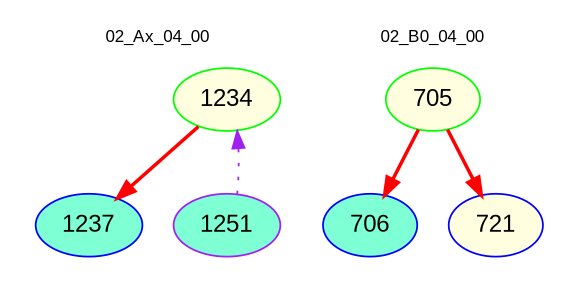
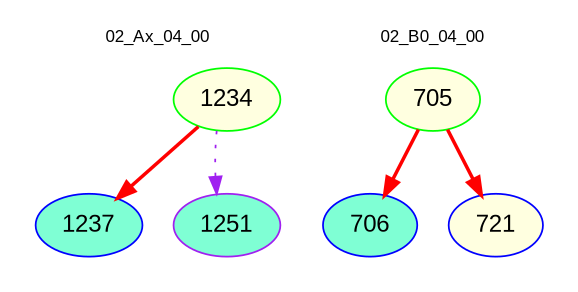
edge "1251" -> "1234": reversed
